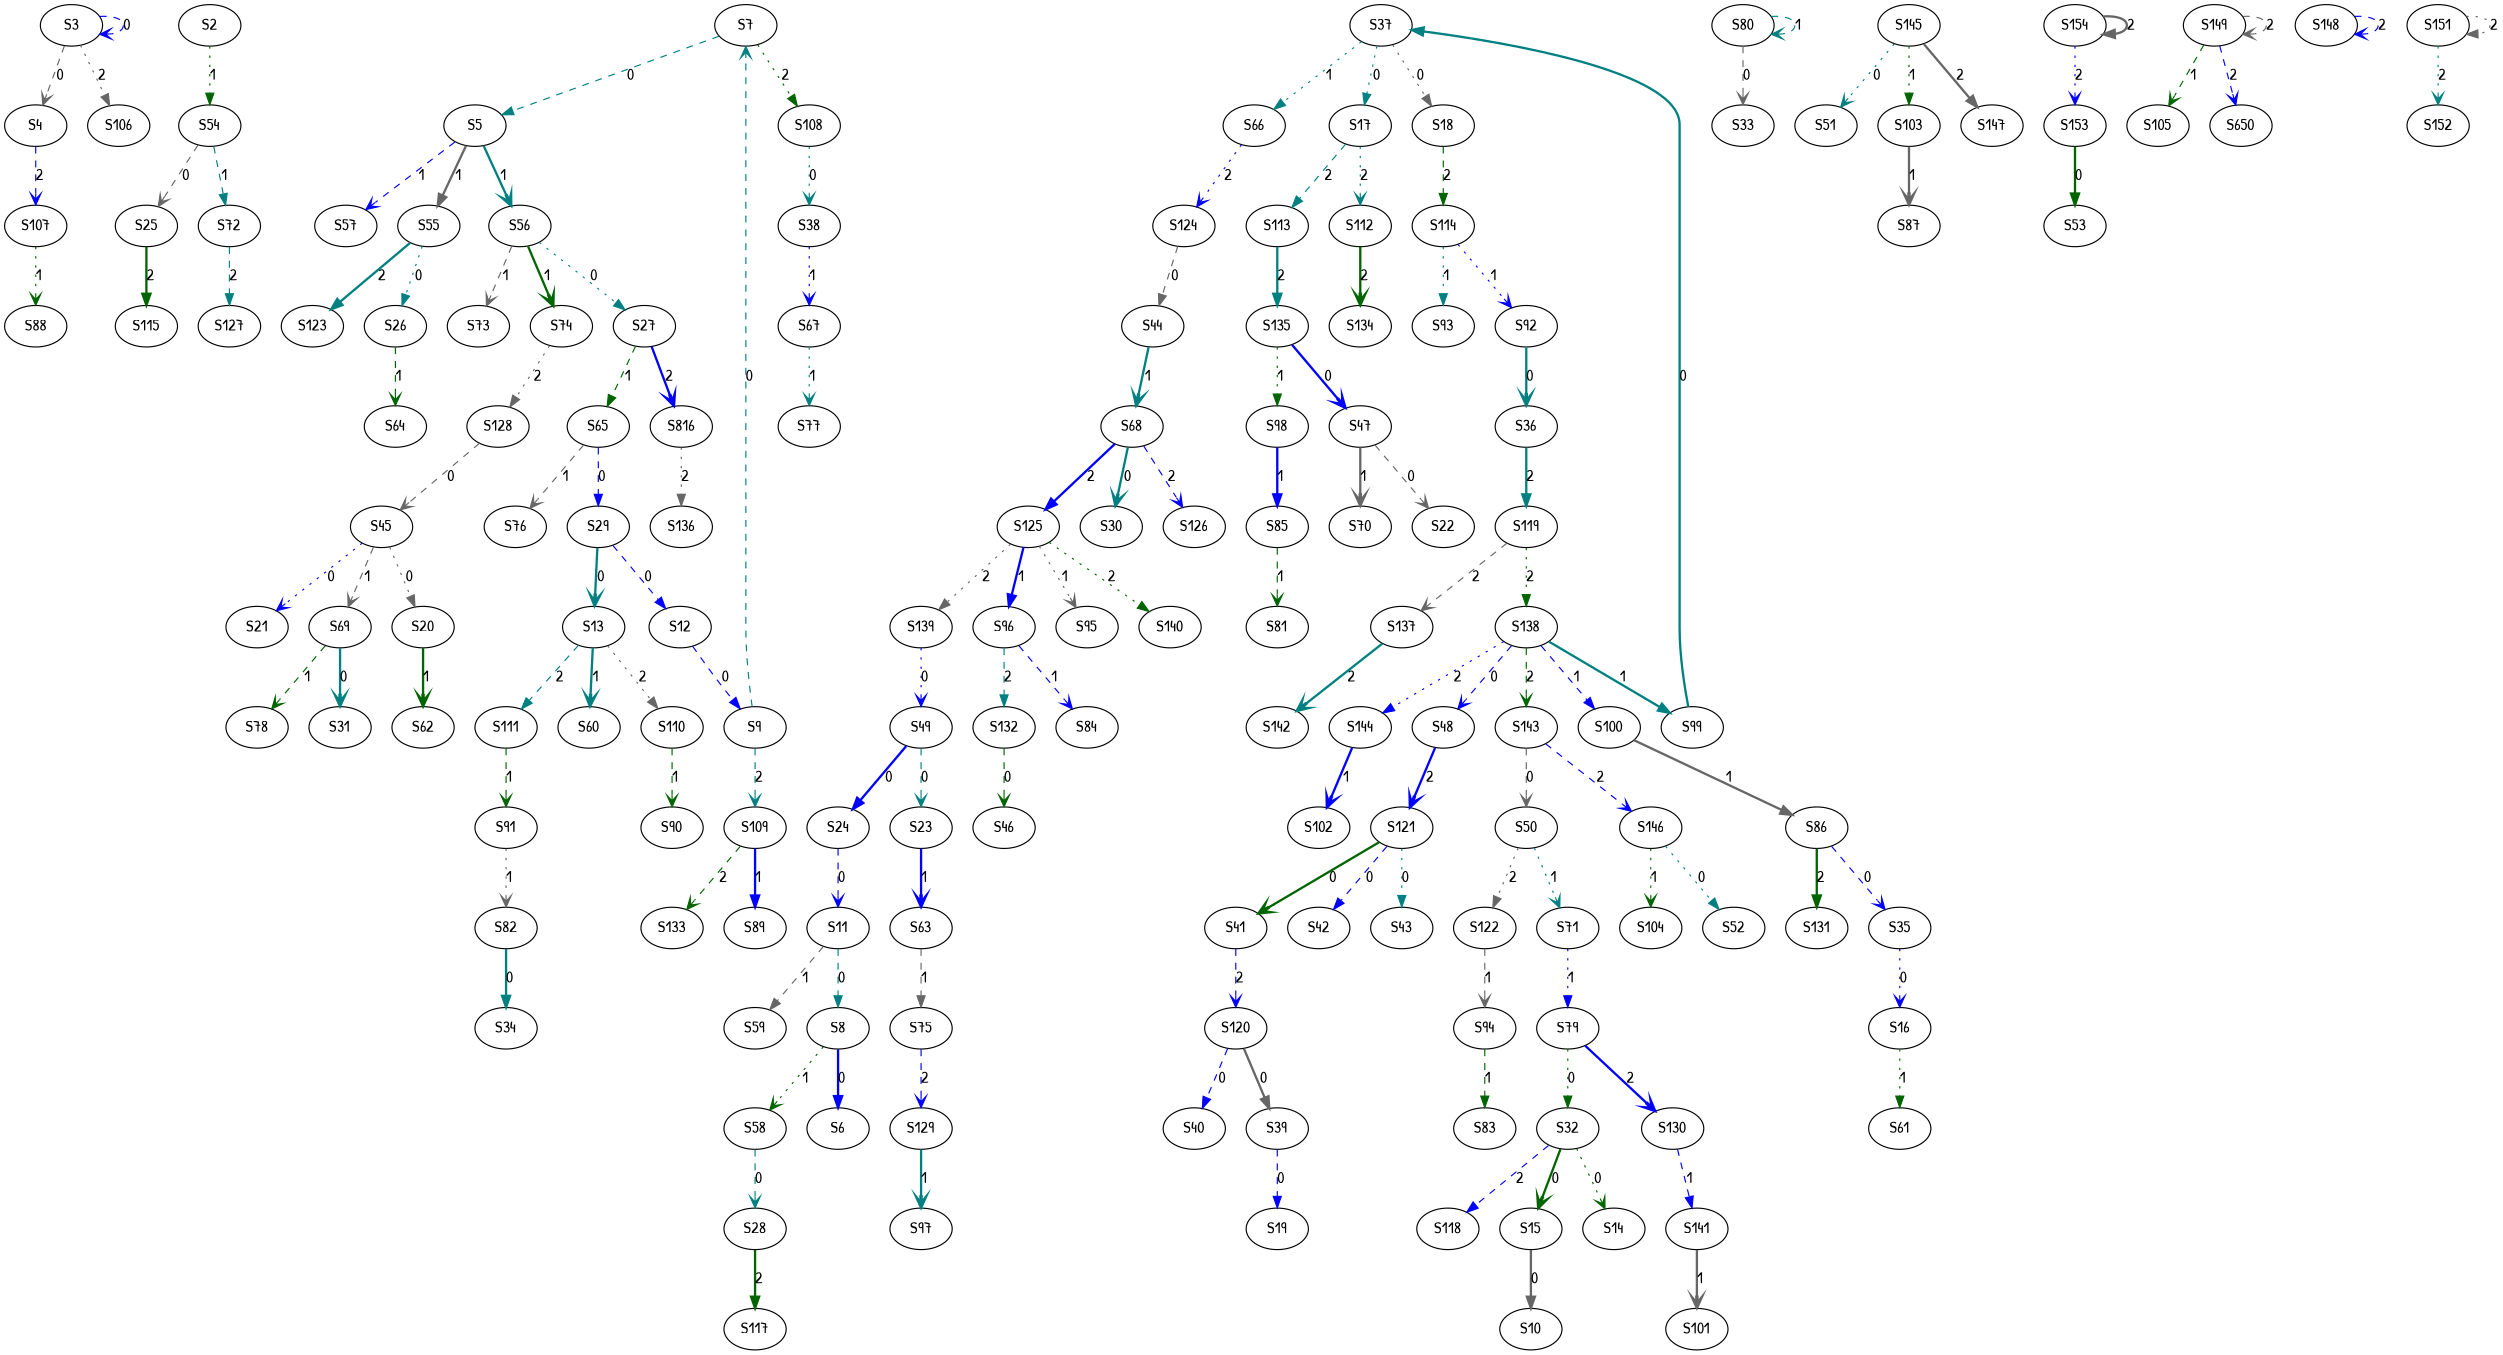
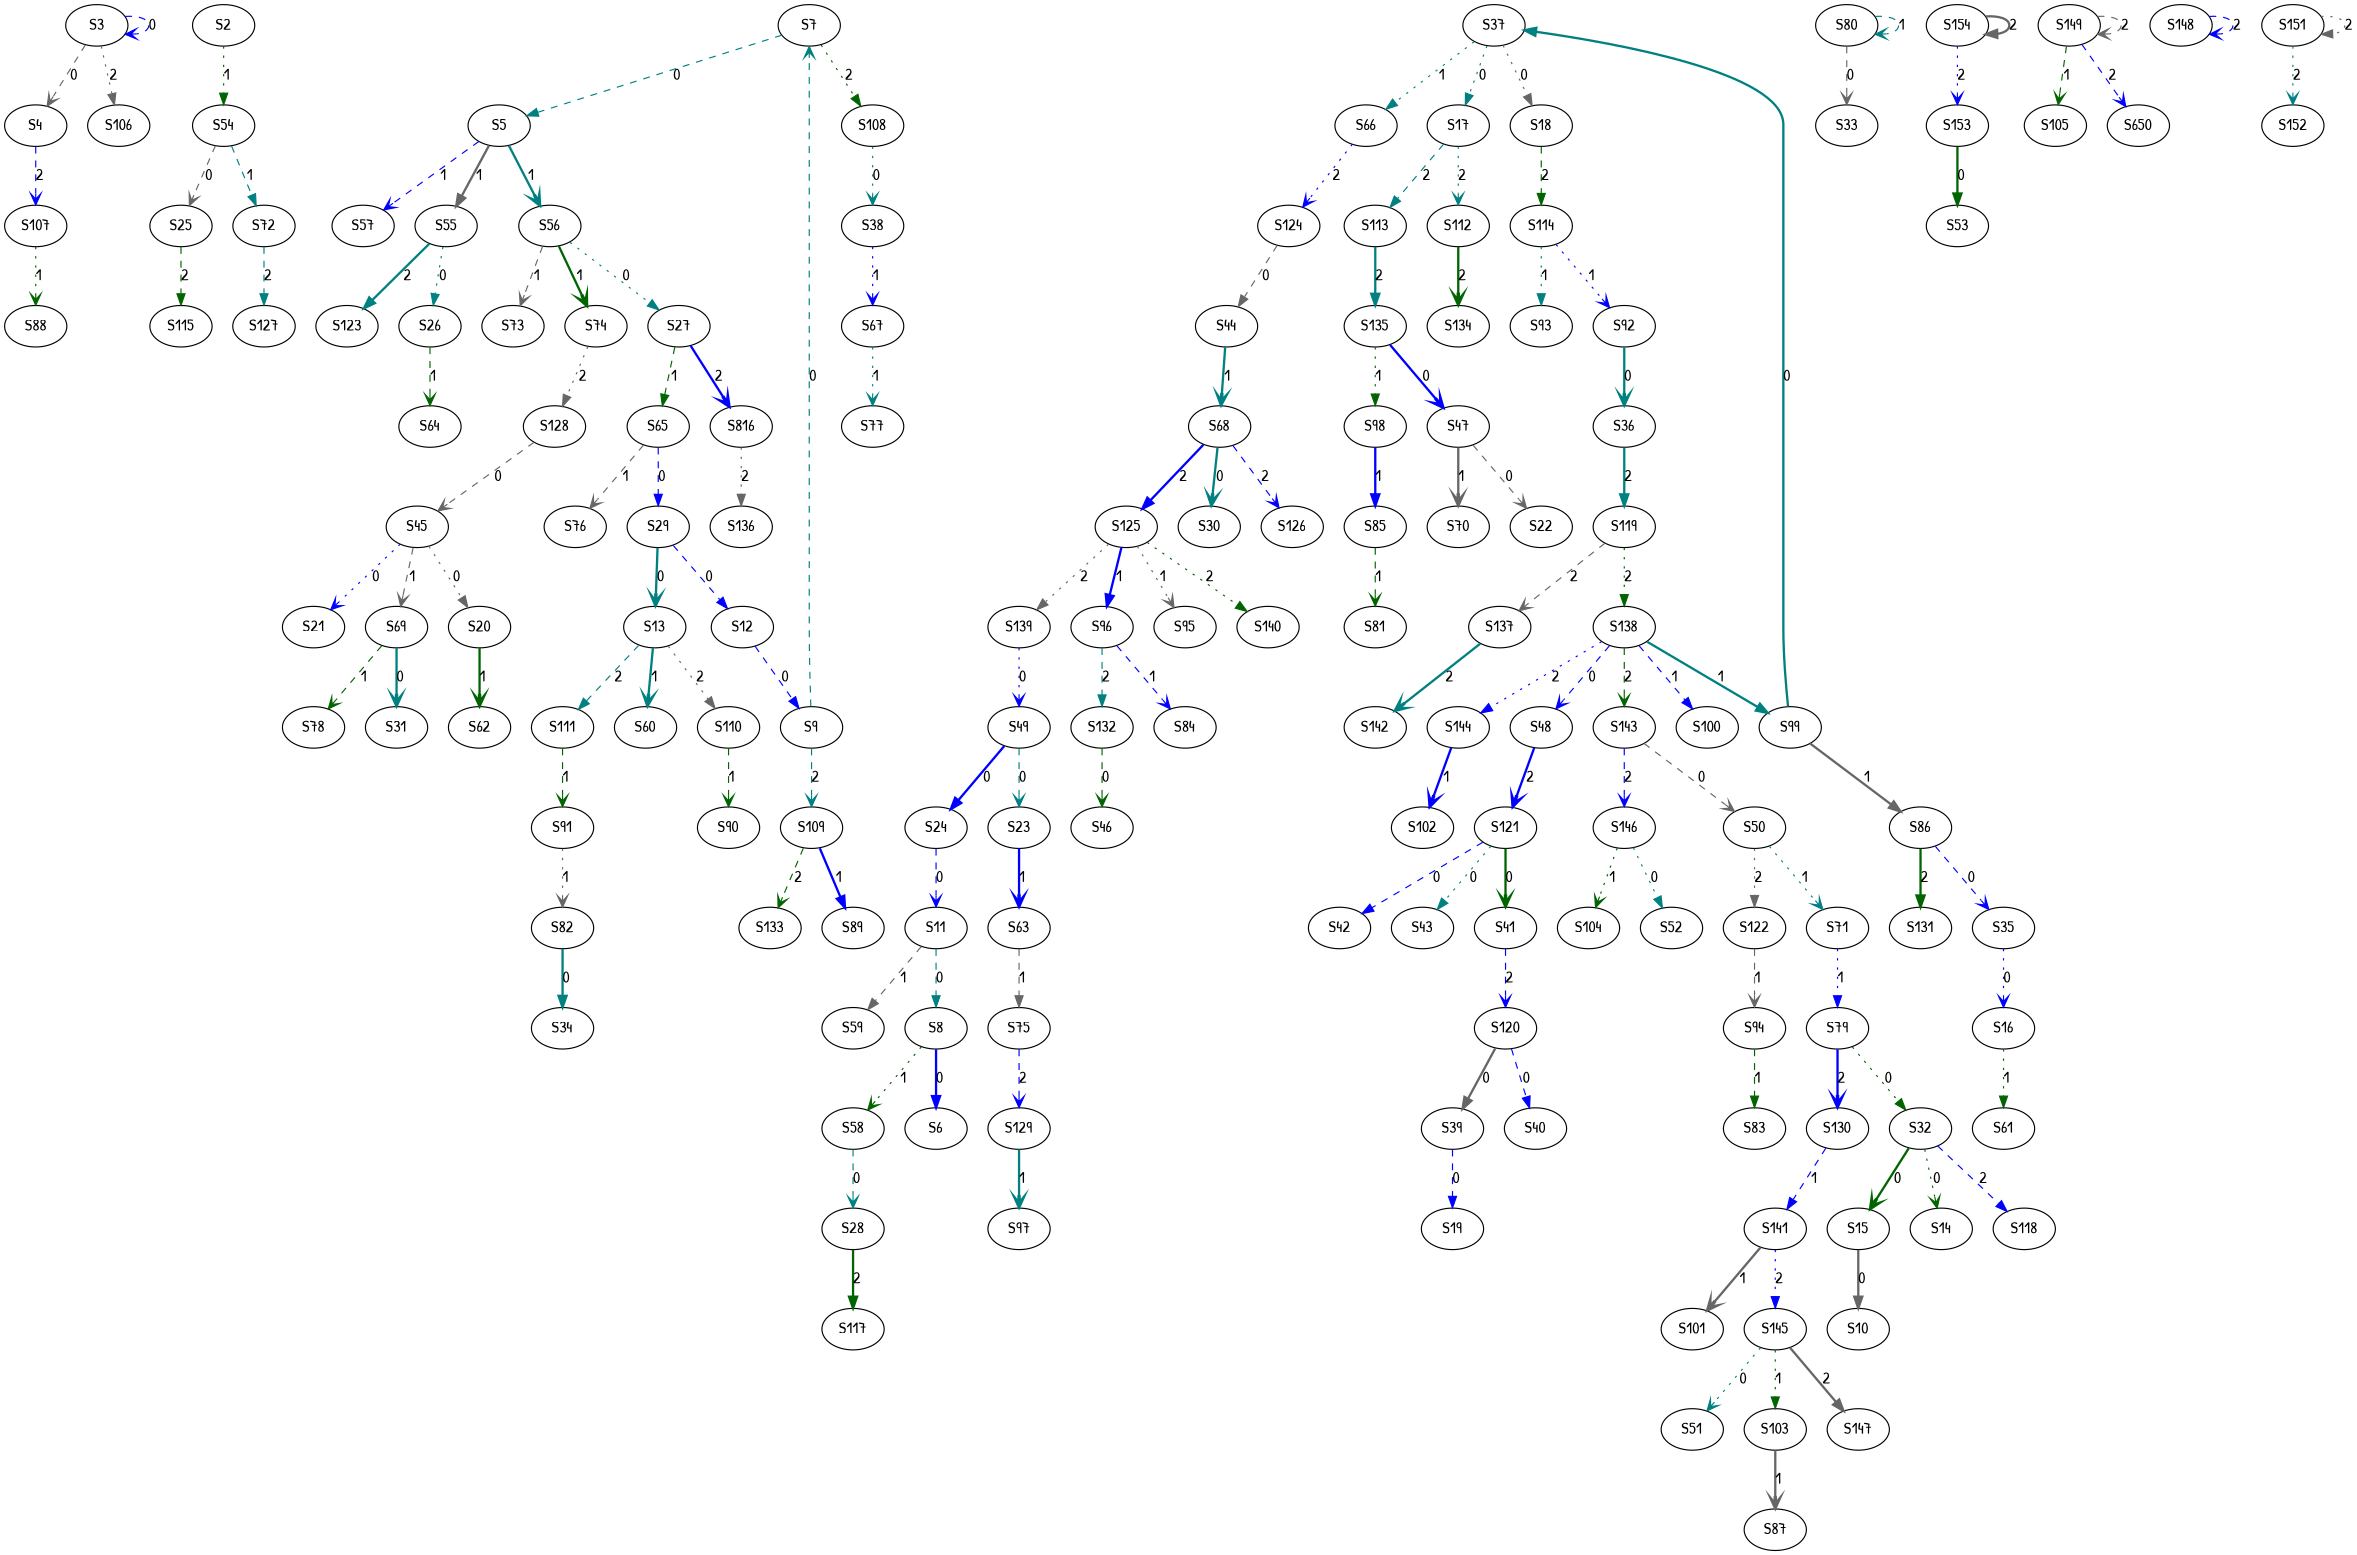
edge "S25" -> "S115": style bold -> dashed
edge "S100" -> "S86": now "S99" -> "S86"
edge "S141" -> "S145": added, label "2"
